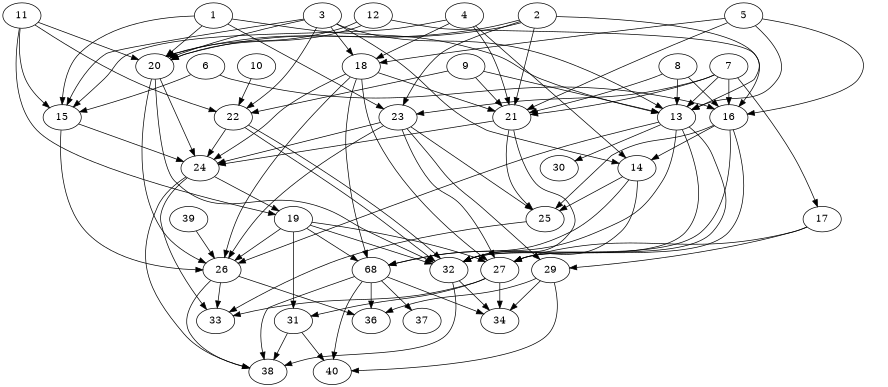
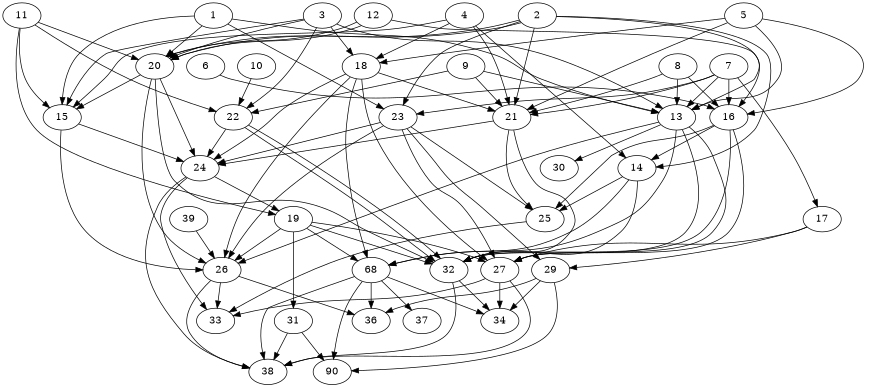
edge "6" -> "15": now "20" -> "15"
edge "3" -> "14": now "2" -> "14"
edge "27" -> "31": now "27" -> "38"
node "40": label "40" -> "90"
